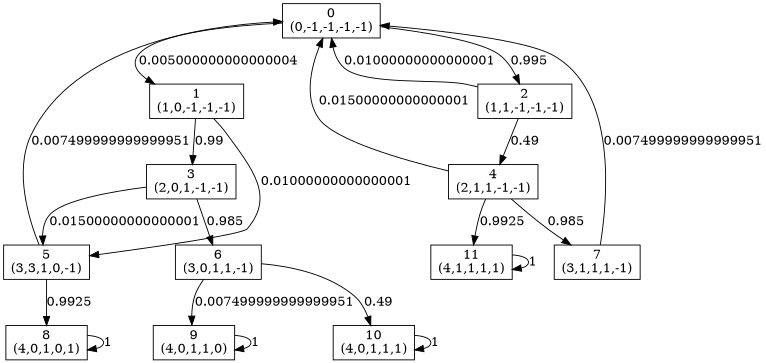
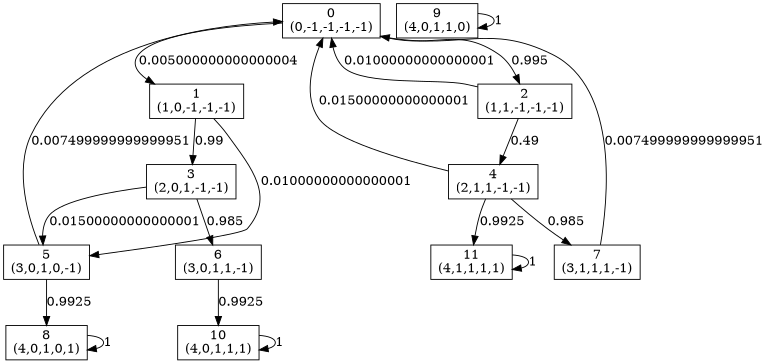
node "5 (3,3,1,0,-1)": label "5 (3,3,1,0,-1)" -> "5 (3,0,1,0,-1)"
edge "6 (3,0,1,1,-1)" -> "9 (4,0,1,1,0)": removed, label "0.007499999999999951"
edge "6 (3,0,1,1,-1)" -> "10 (4,0,1,1,1)": label "0.49" -> "0.9925"
